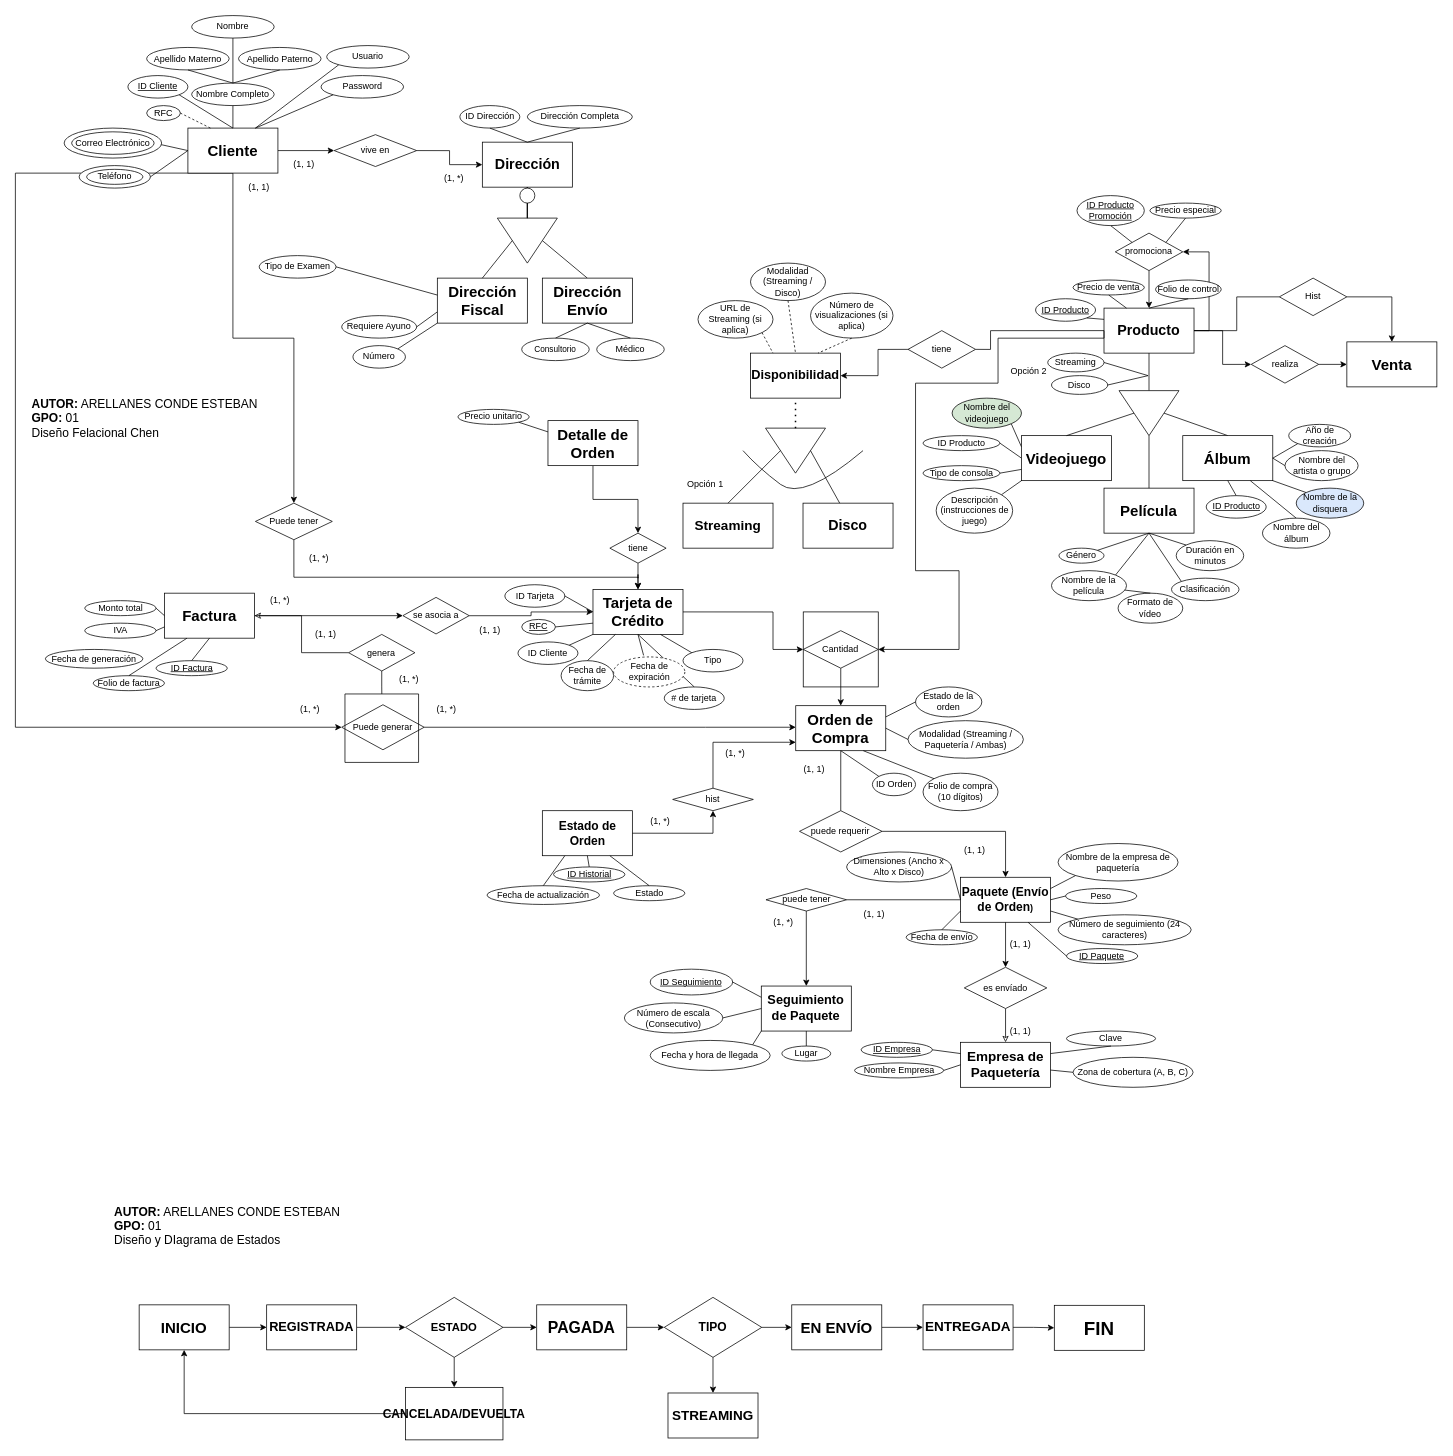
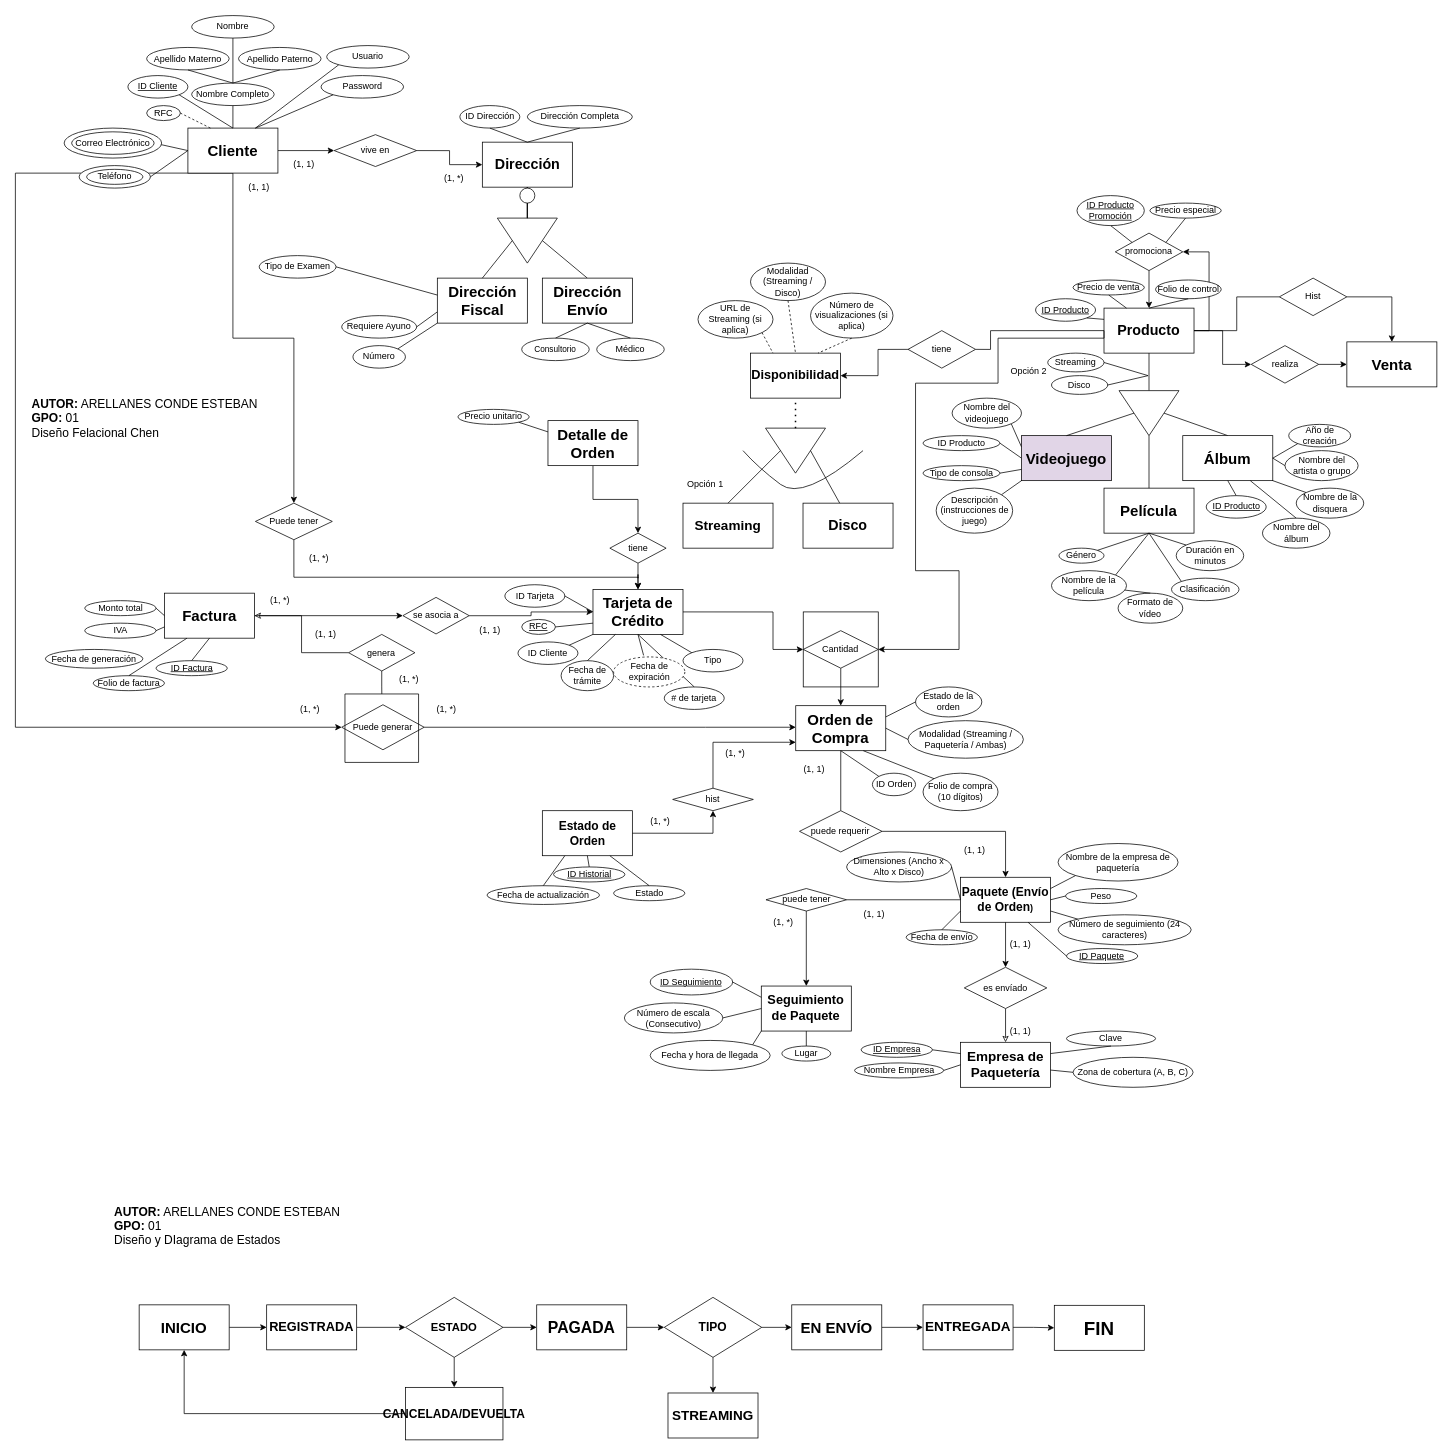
node "Nombre del videojuego": fillcolor #d5e8d4 -> #ffffff
node "Videojuego": fillcolor #ffffff -> #e1d5e7
node "Nombre de la disquera": fillcolor #dae8fc -> #ffffff
